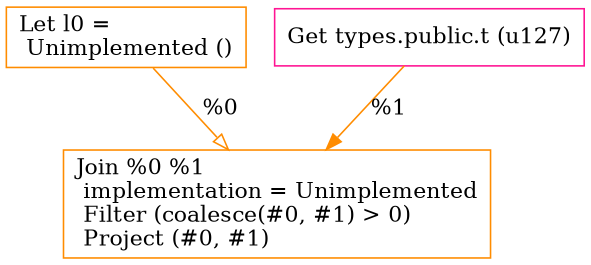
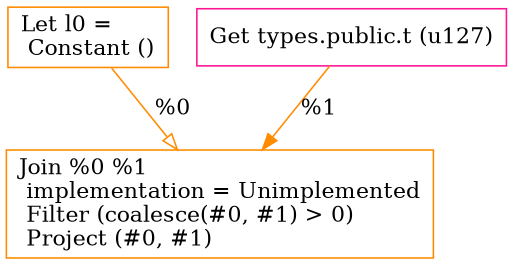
node "Let l0 = Unimplemented ()": label "Let l0 = Unimplemented ()" -> "Let l0 = Constant ()"
